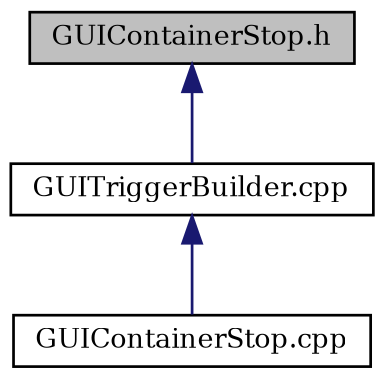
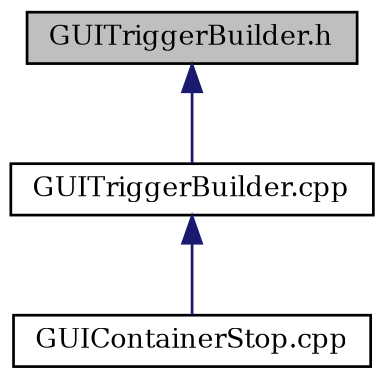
node "GUIContainerStop.h": label "GUIContainerStop.h" -> "GUITriggerBuilder.h"
